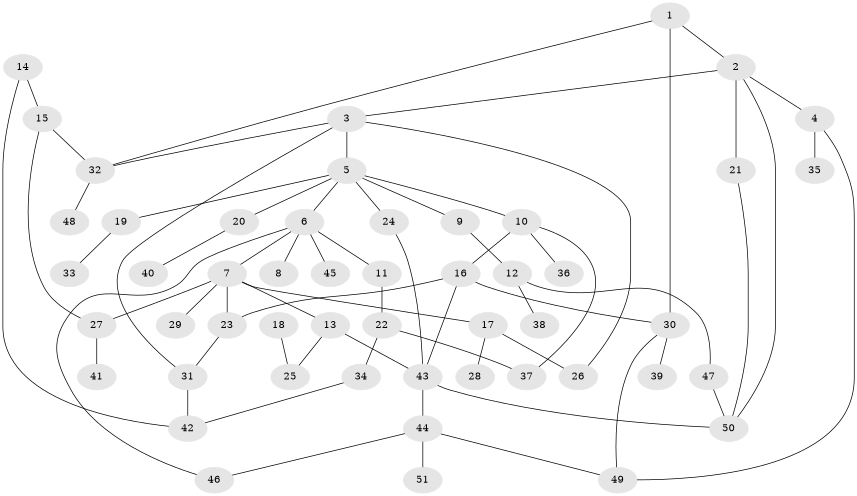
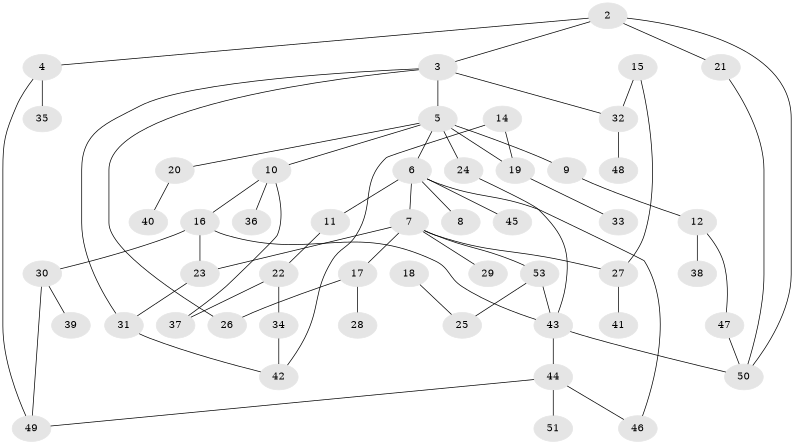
node "1": removed
edge "14" -- "15": now "14" -- "19"
node "13": label "13" -> "53"
